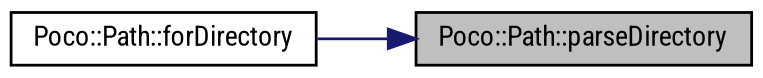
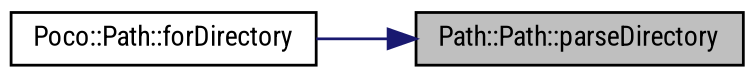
node "Poco::Path::parseDirectory": label "Poco::Path::parseDirectory" -> "Path::Path::parseDirectory"
